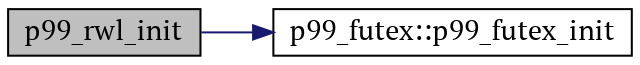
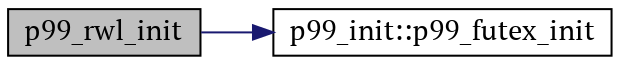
node "p99_futex::p99_futex_init": label "p99_futex::p99_futex_init" -> "p99_init::p99_futex_init"
